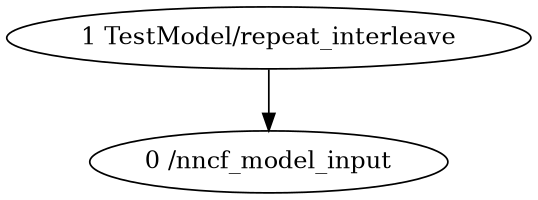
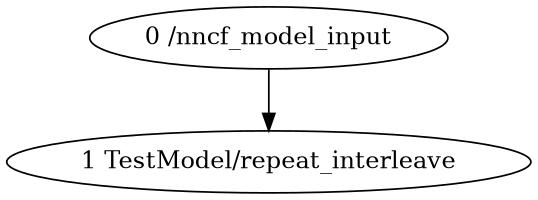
edge "1 TestModel/repeat_interleave" -> "0 /nncf_model_input": reversed
